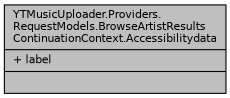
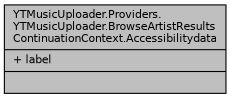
node "YTMusicUploader.Providers.": text "RequestModels.BrowseArtistResults" -> "YTMusicUploader.BrowseArtistResults"
